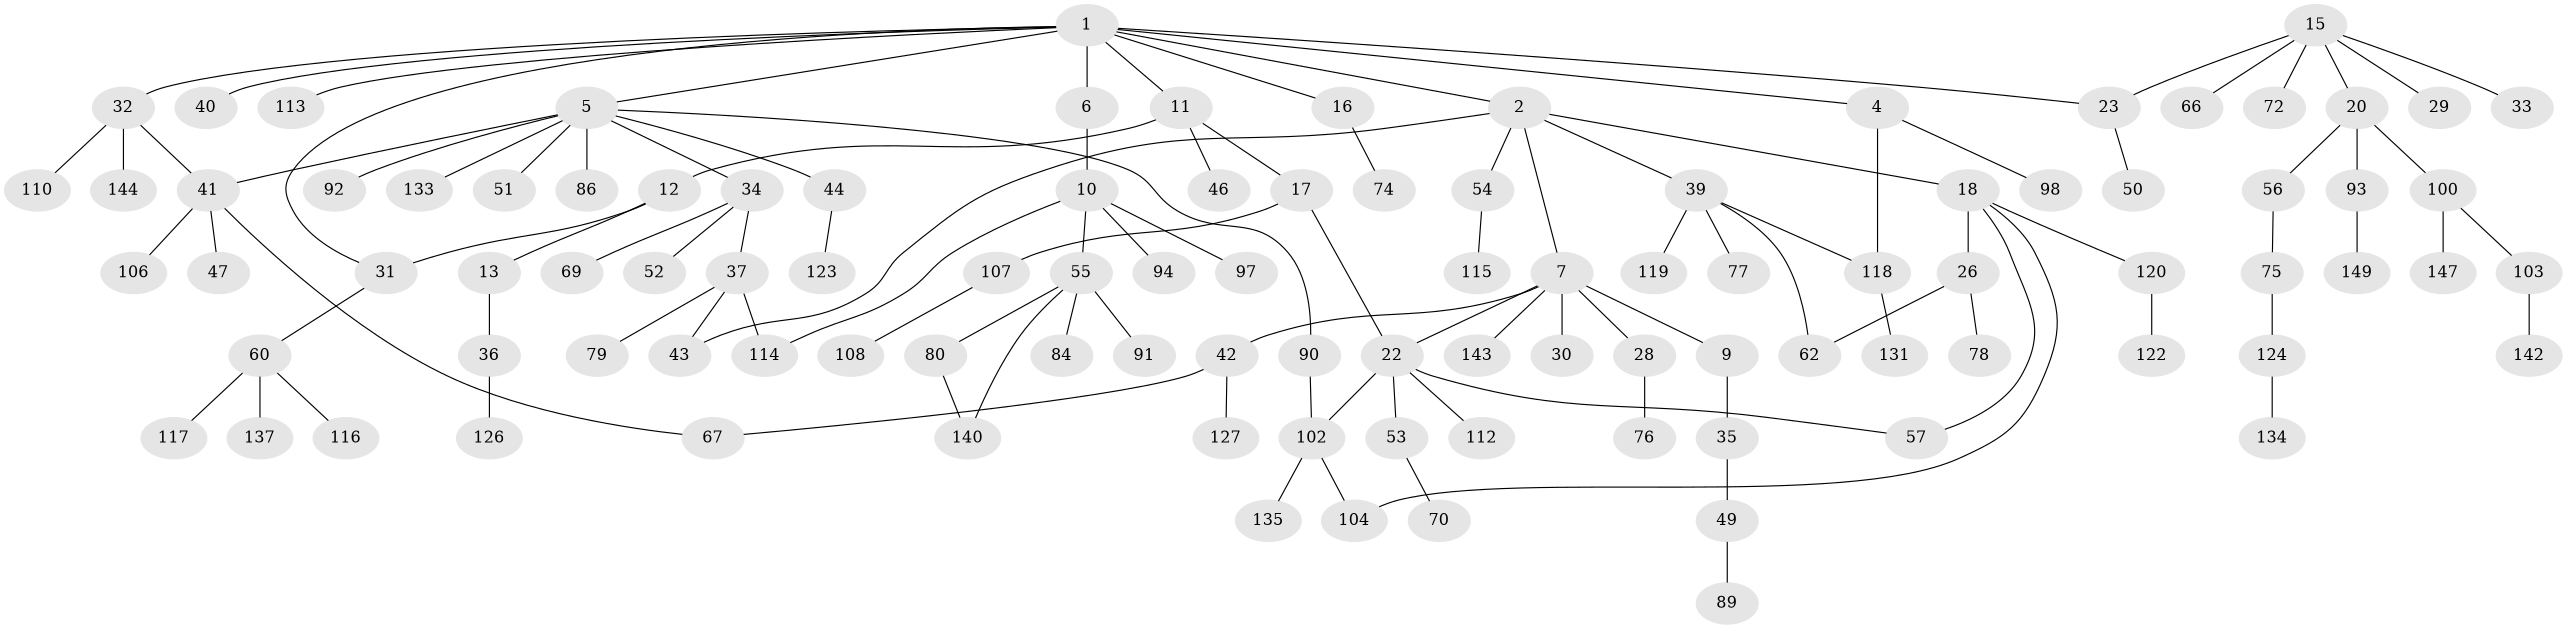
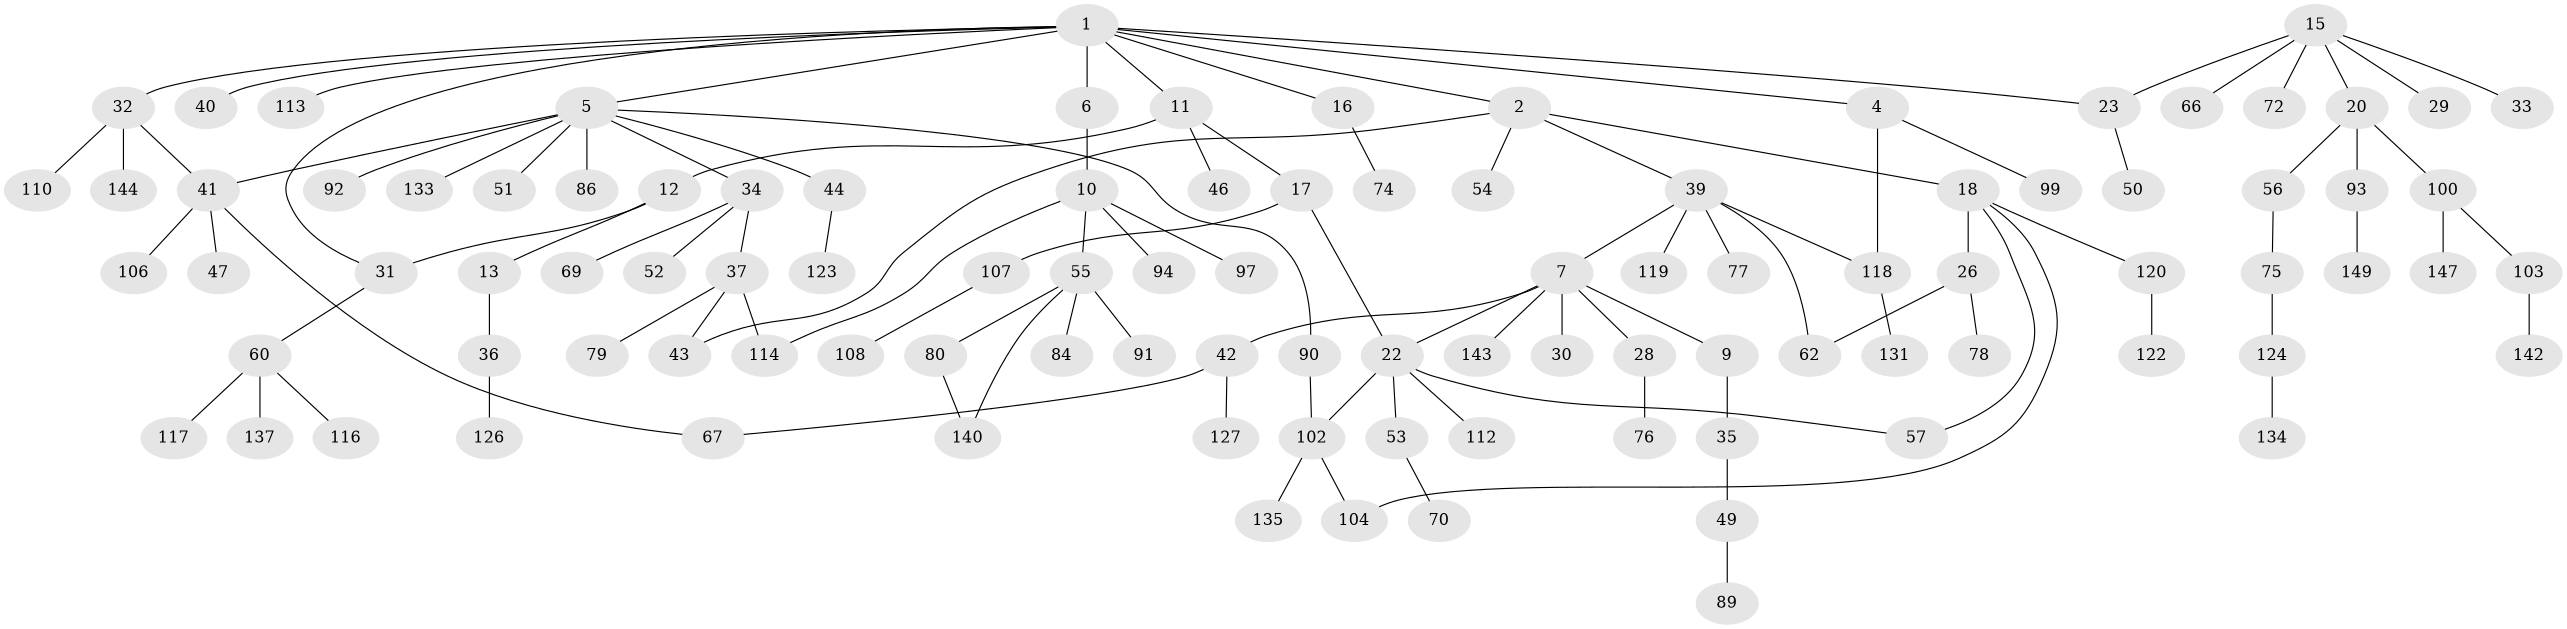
edge "2" -- "7": now "39" -- "7"
node "98": label "98" -> "99"
node "115": removed
